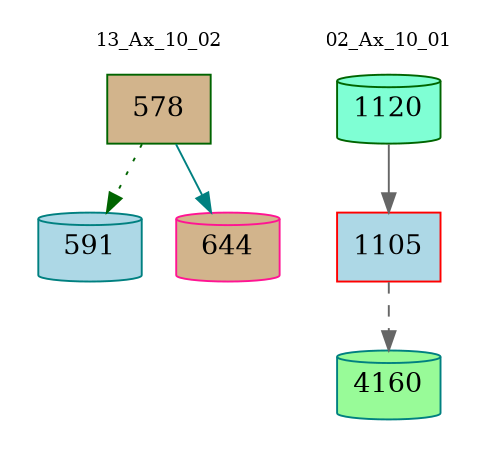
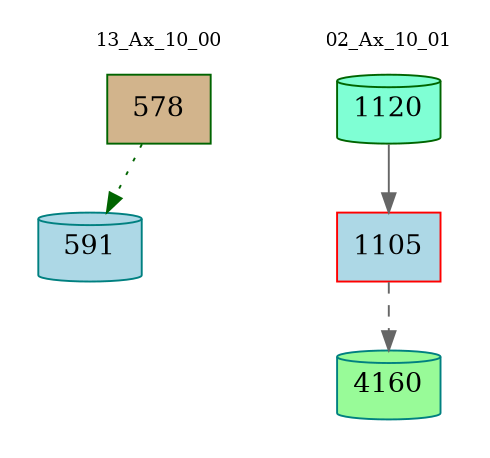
cluster "13_Ax_10_02": label "13_Ax_10_02" -> "13_Ax_10_00"
node "644": removed
